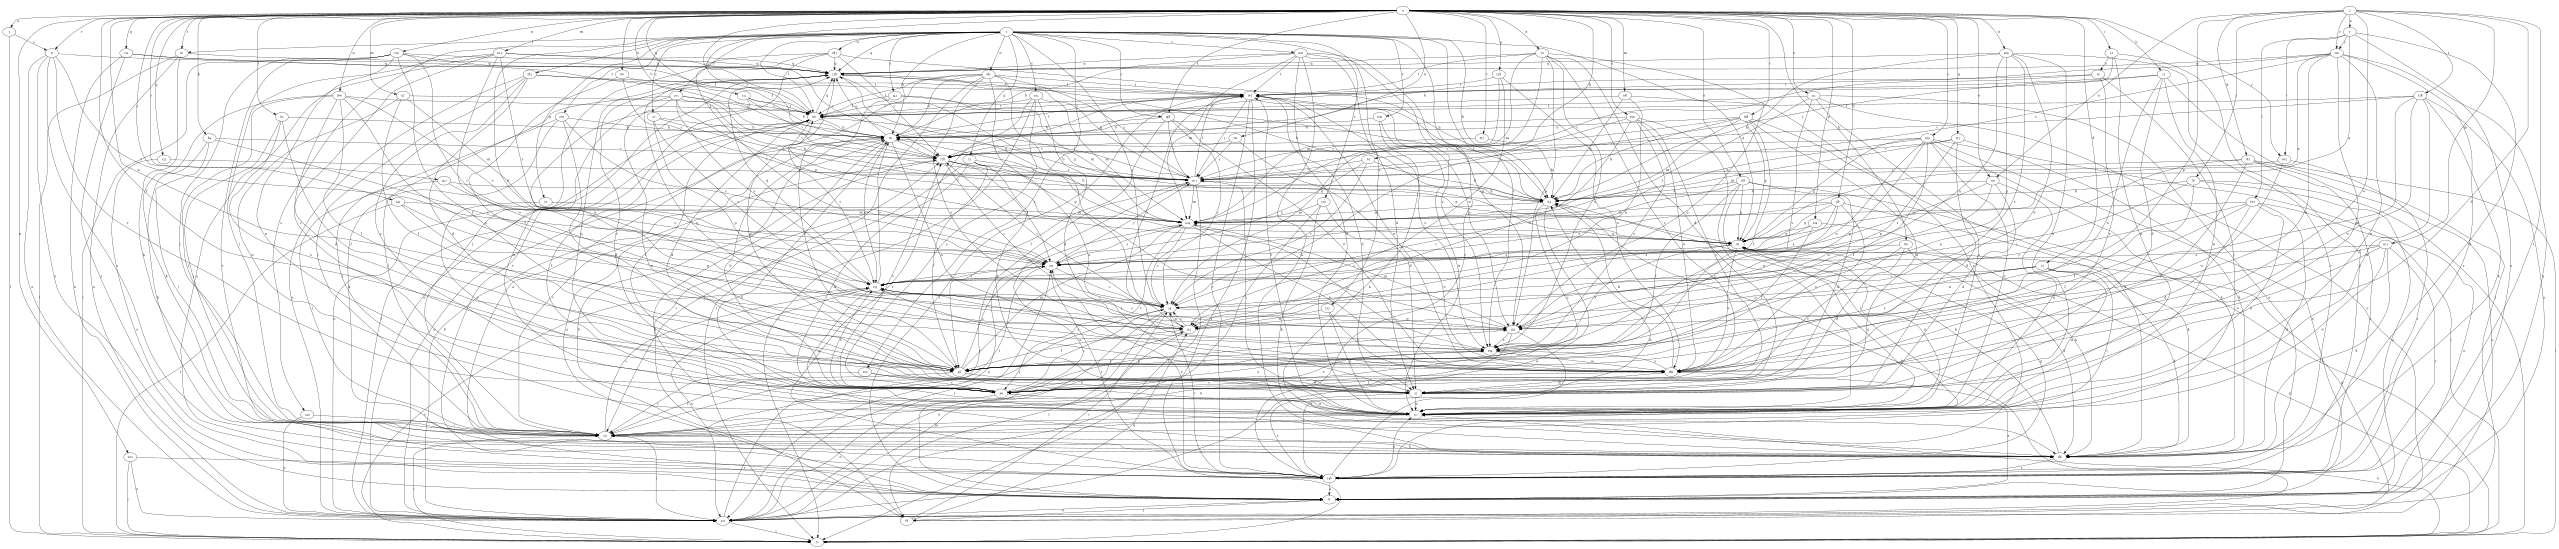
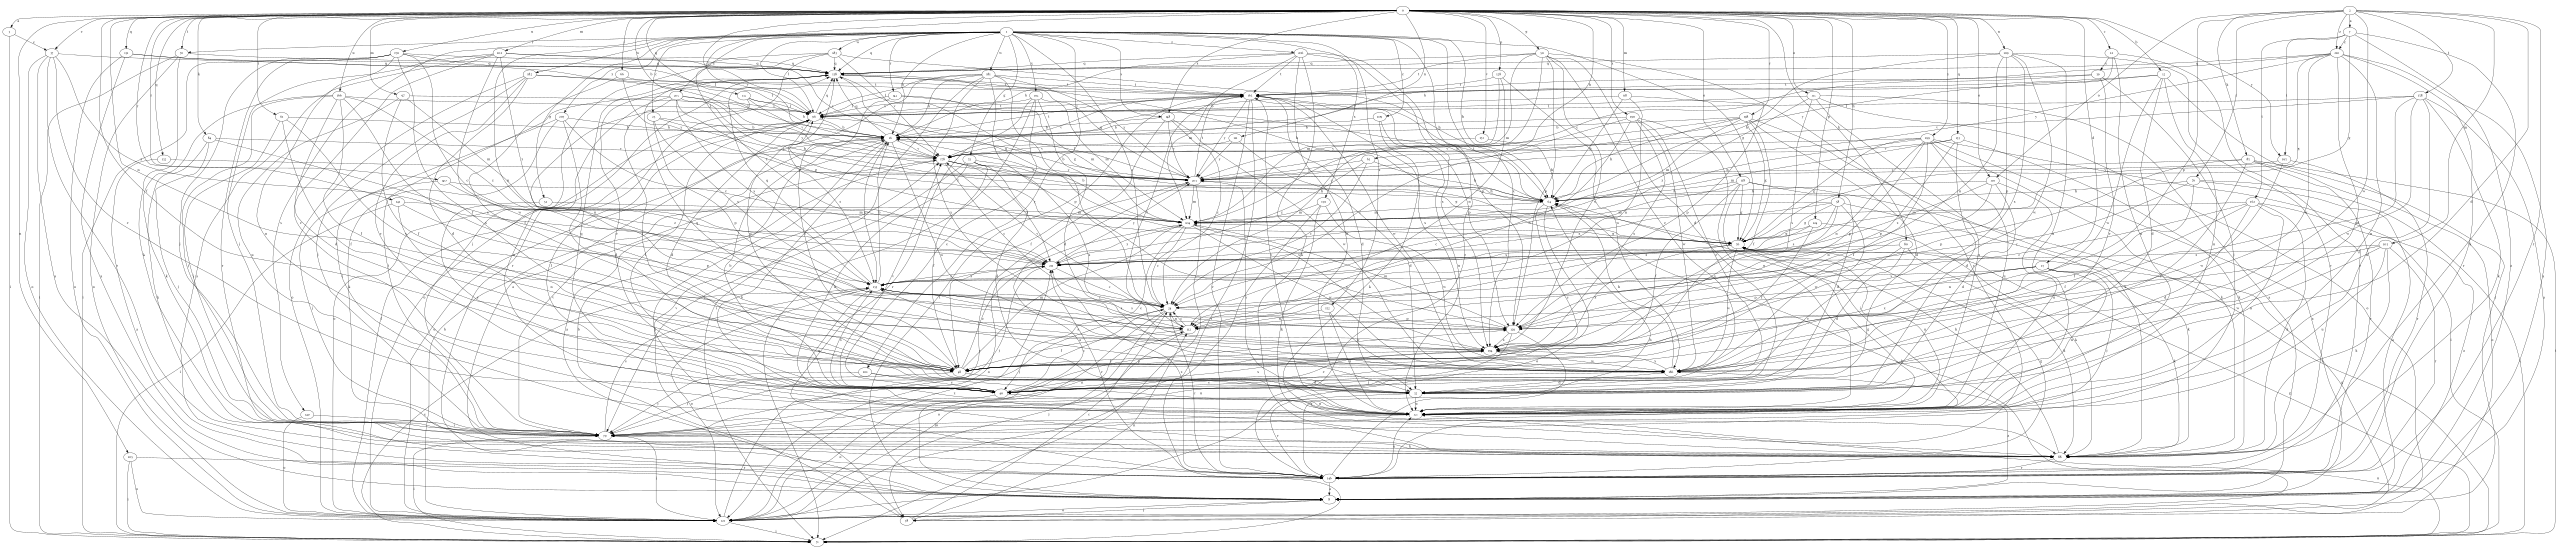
edge "206" -> "32": removed, label "d"
edge "56" -> "155": now "56" -> "211"
edge "141" -> "112": now "141" -> "48"
edge "61" -> "32": now "61" -> "194"
